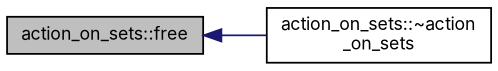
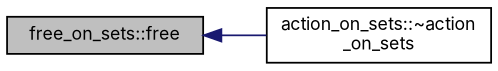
node "action_on_sets::free": label "action_on_sets::free" -> "free_on_sets::free"
